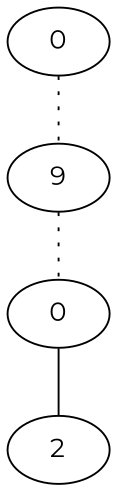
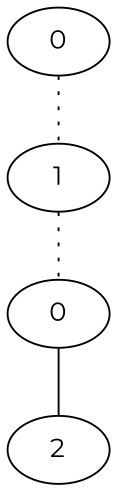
node "9": label "9" -> "1"
